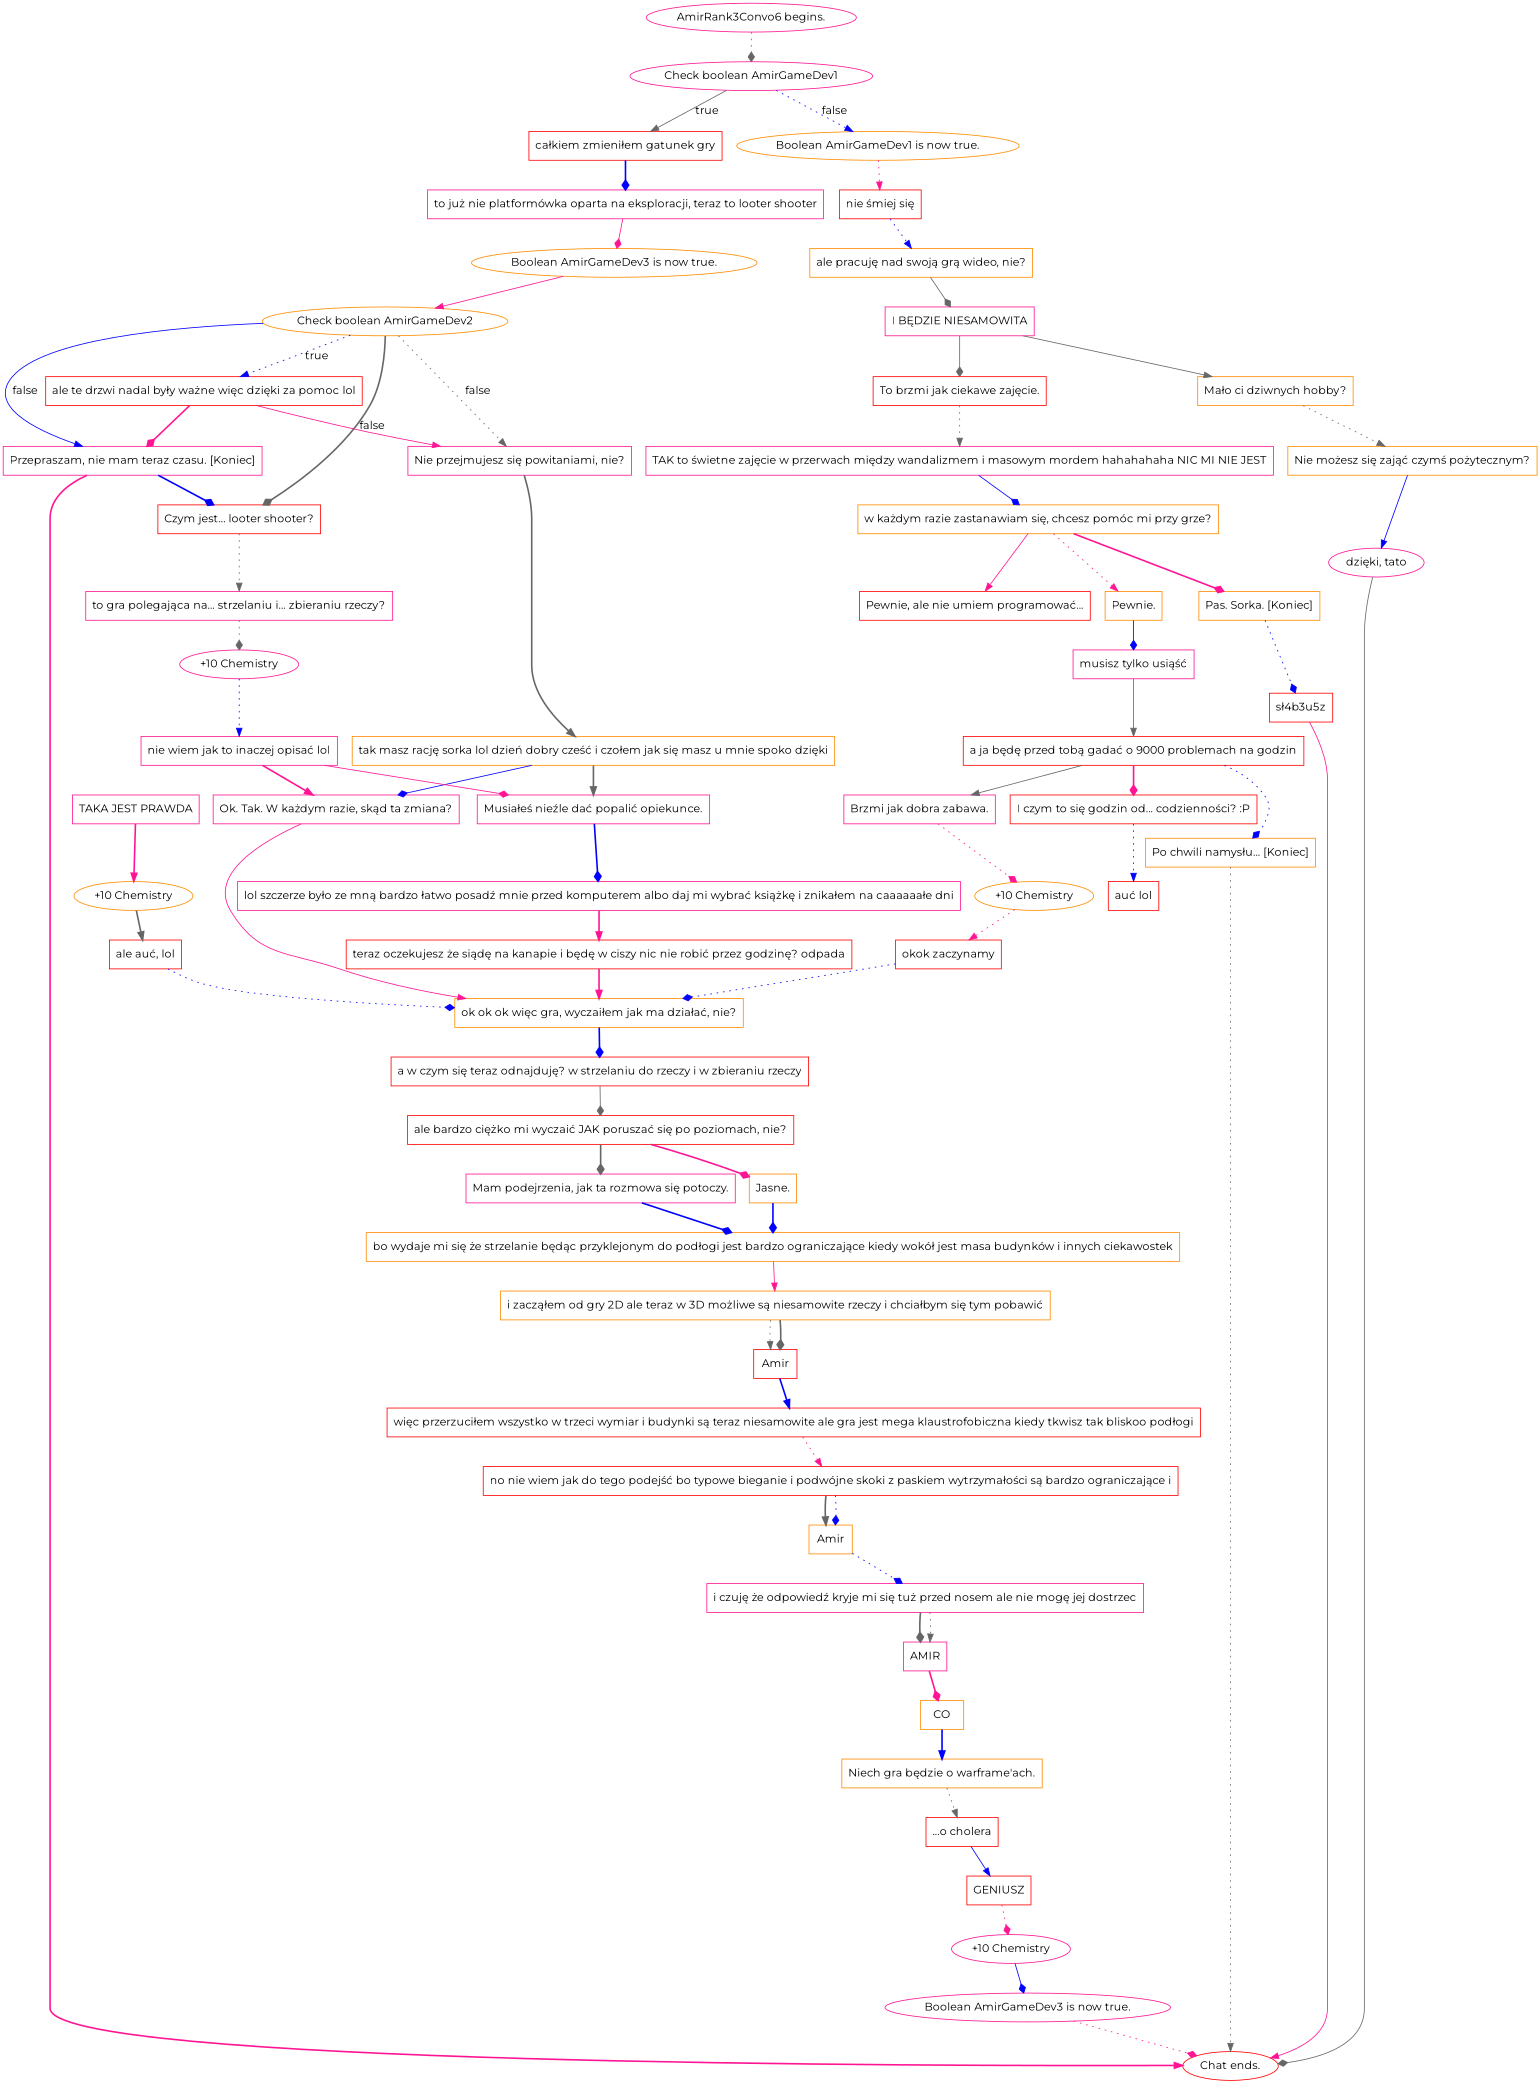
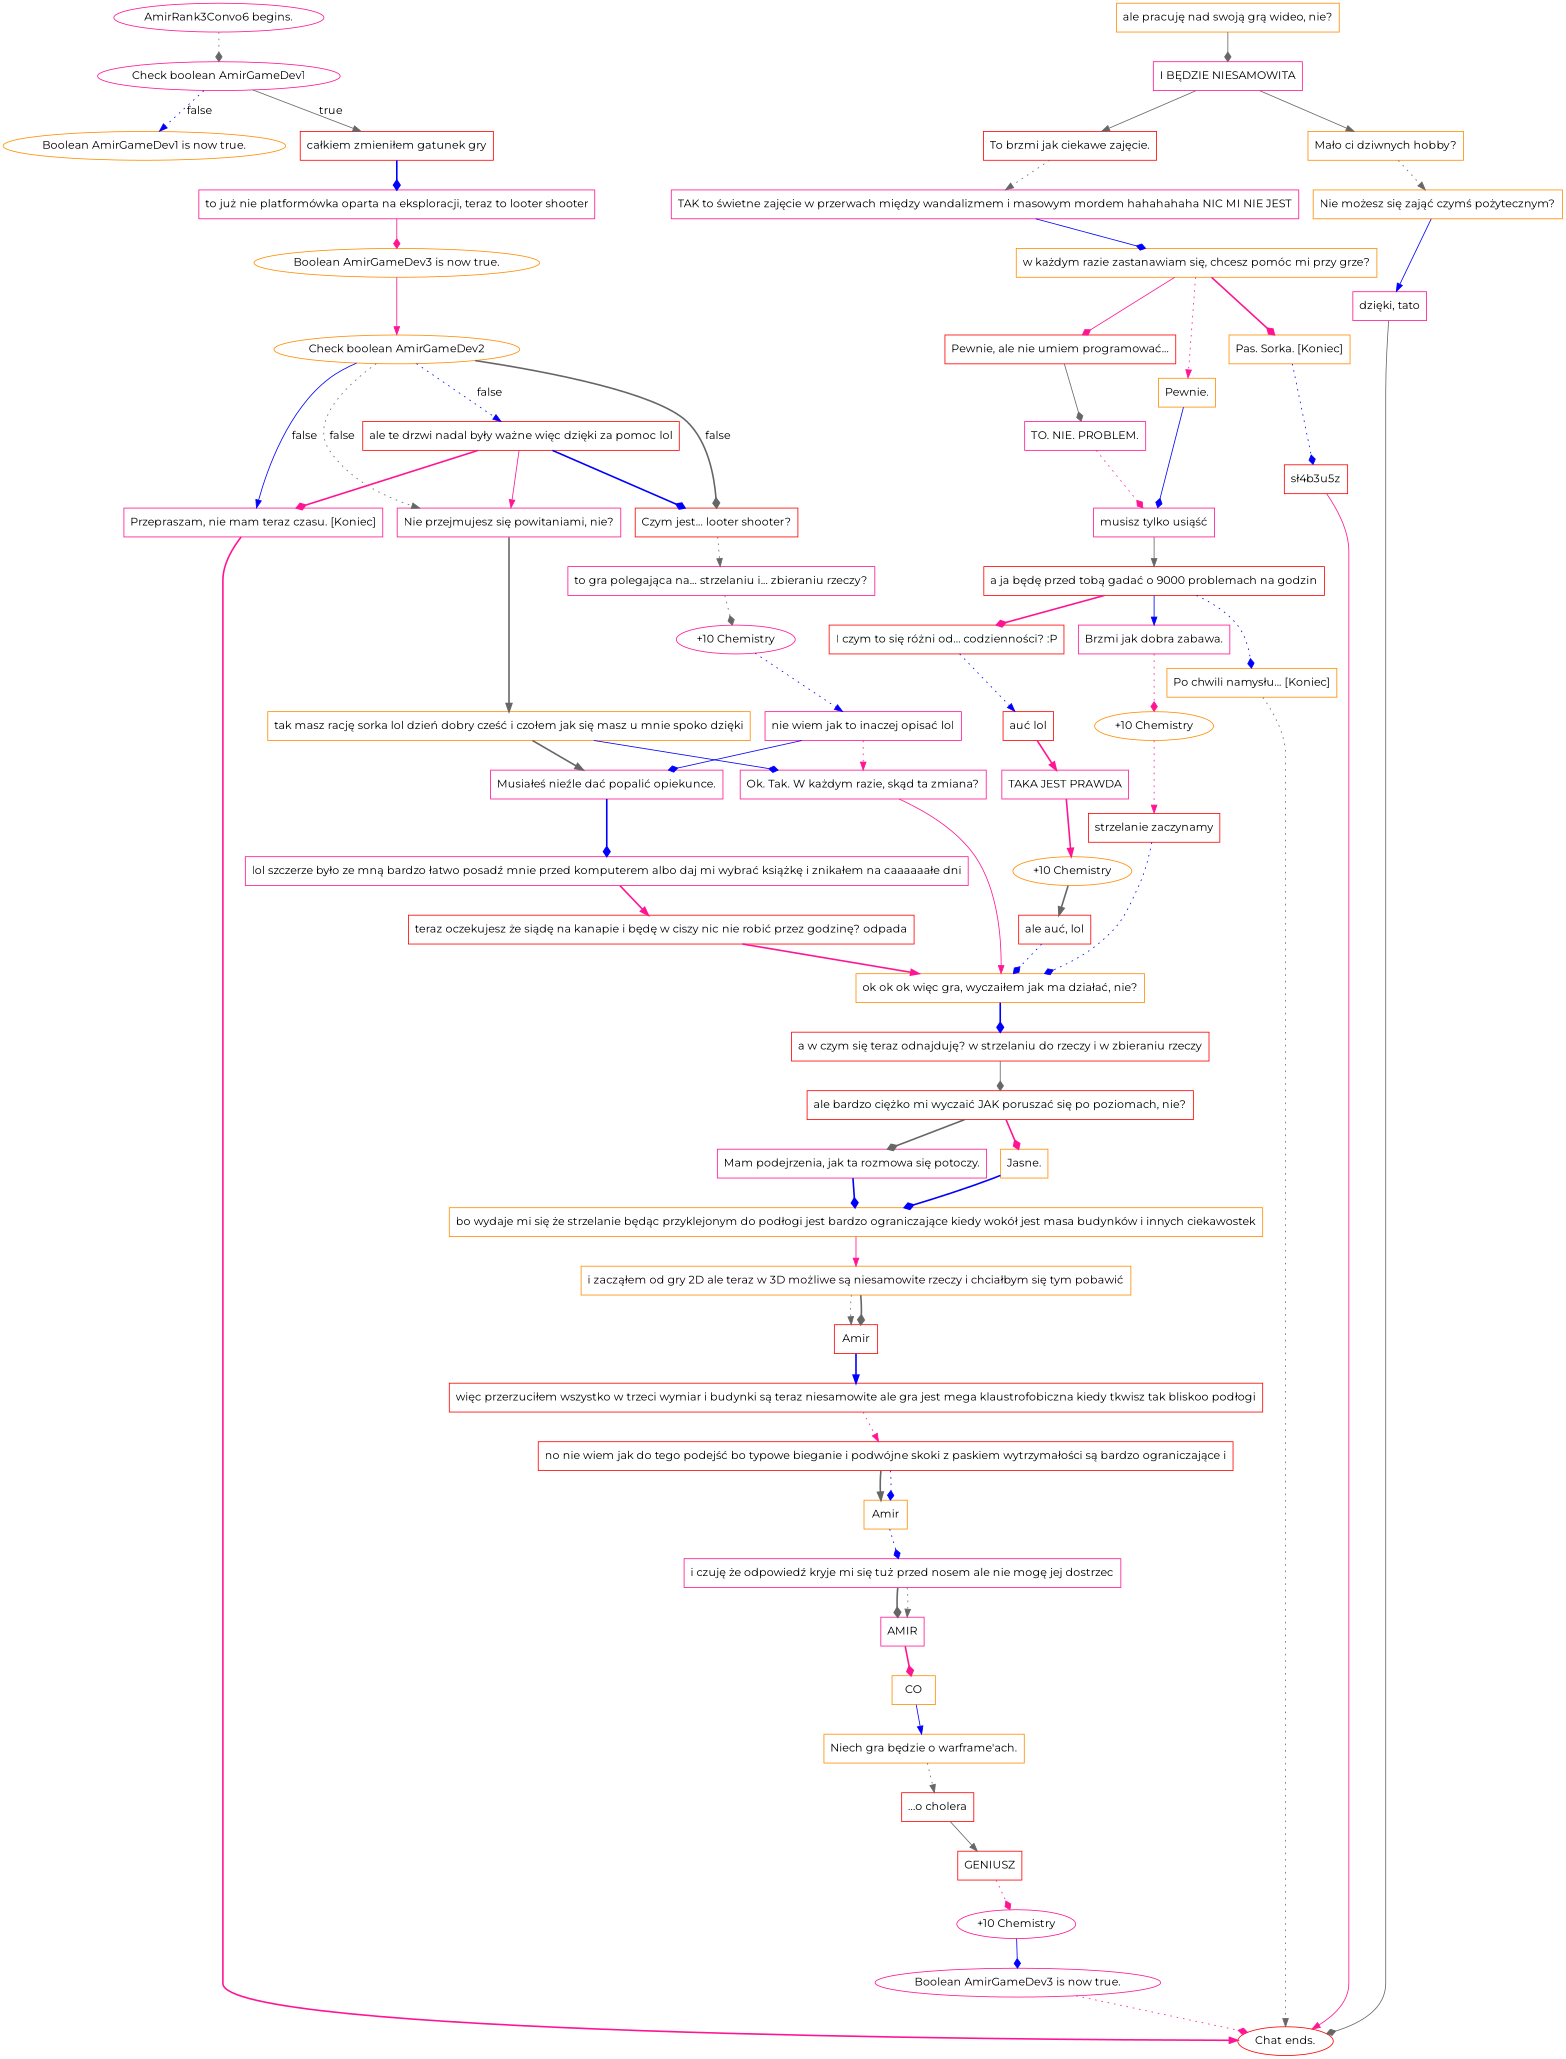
node "nie śmiej się": removed
edge "I BĘDZIE NIESAMOWITA" -> "To brzmi jak ciekawe zajęcie.": arrowhead diamond -> normal
edge "Check boolean AmirGameDev2" -> "ale te drzwi nadal były ważne więc dzięki za pomoc lol": label "true" -> "false"
node "TO. NIE. PROBLEM.": added
edge "Przepraszam, nie mam teraz czasu. [Koniec]" -> "Czym jest... looter shooter?": now "ale te drzwi nadal były ważne więc dzięki za pomoc lol" -> "Czym jest... looter shooter?"
edge "w każdym razie zastanawiam się, chcesz pomóc mi przy grze?" -> "Pewnie, ale nie umiem programować...": arrowhead normal -> diamond
node "dzięki, tato": shape ellipse -> box
edge "auć lol" -> "TAKA JEST PRAWDA": added
edge "nie wiem jak to inaczej opisać lol" -> "Ok. Tak. W każdym razie, skąd ta zmiana?": style bold -> dotted
edge "nie wiem jak to inaczej opisać lol" -> "Musiałeś nieźle dać popalić opiekunce.": color deeppink -> blue
edge "a ja będę przed tobą gadać o 9000 problemach na godzin" -> "Brzmi jak dobra zabawa.": color gray40 -> blue
node "I czym to się godzin od... codzienności? :P": label "I czym to się godzin od... codzienności? :P" -> "I czym to się różni od... codzienności? :P"
node "okok zaczynamy": label "okok zaczynamy" -> "strzelanie zaczynamy"
edge "CO" -> "Niech gra będzie o warframe'ach.": style bold -> solid
edge "...o cholera" -> "GENIUSZ": color blue -> gray40
